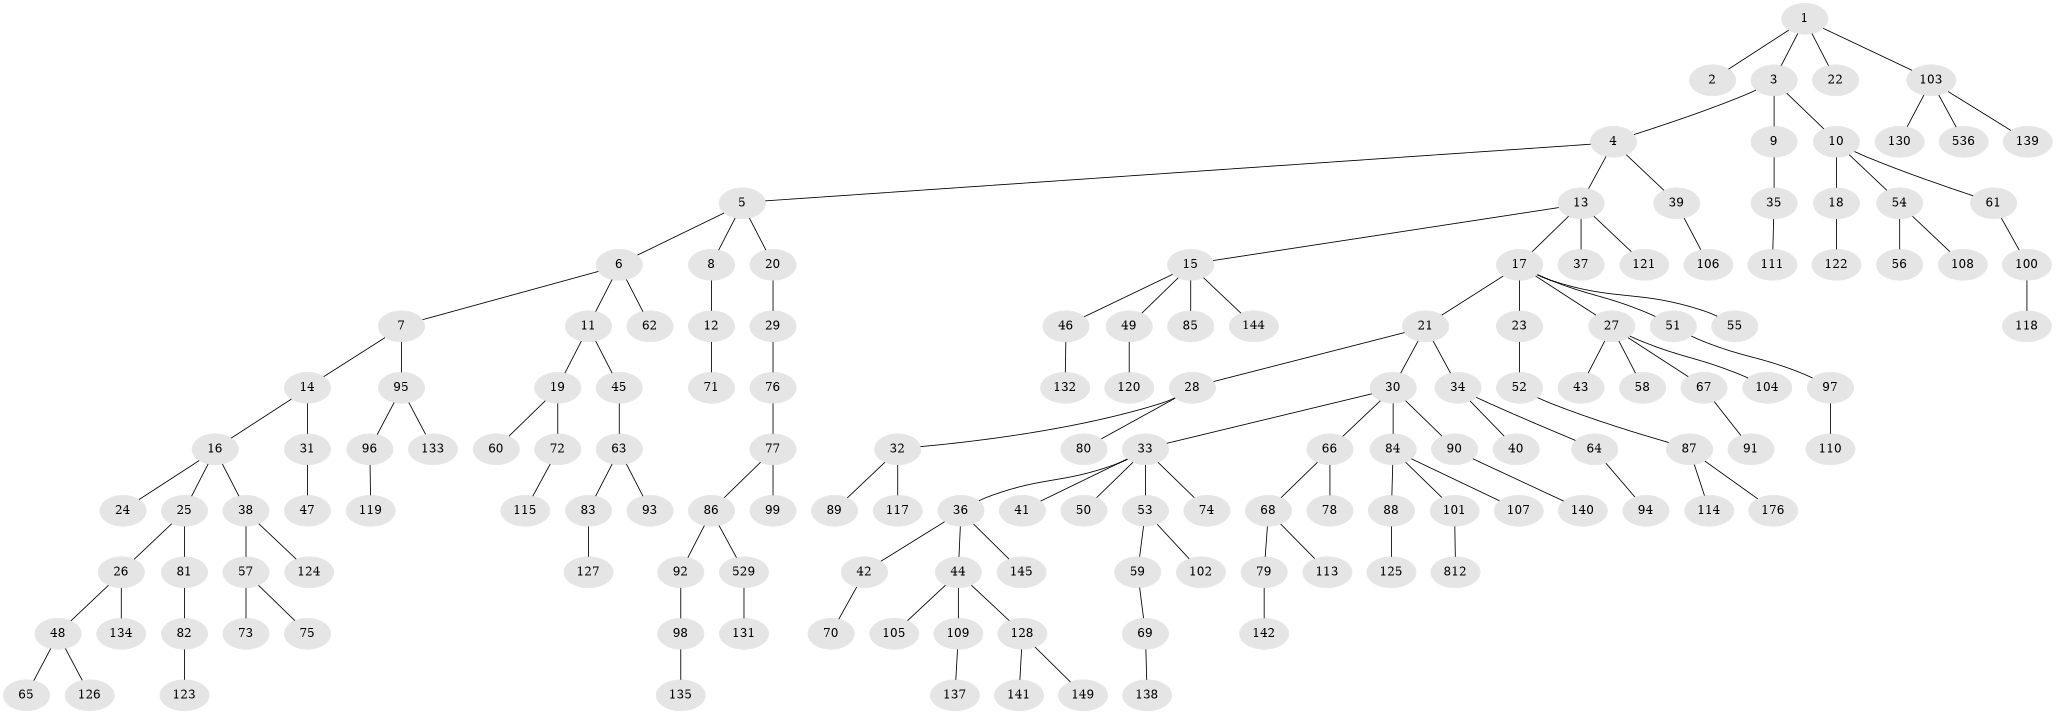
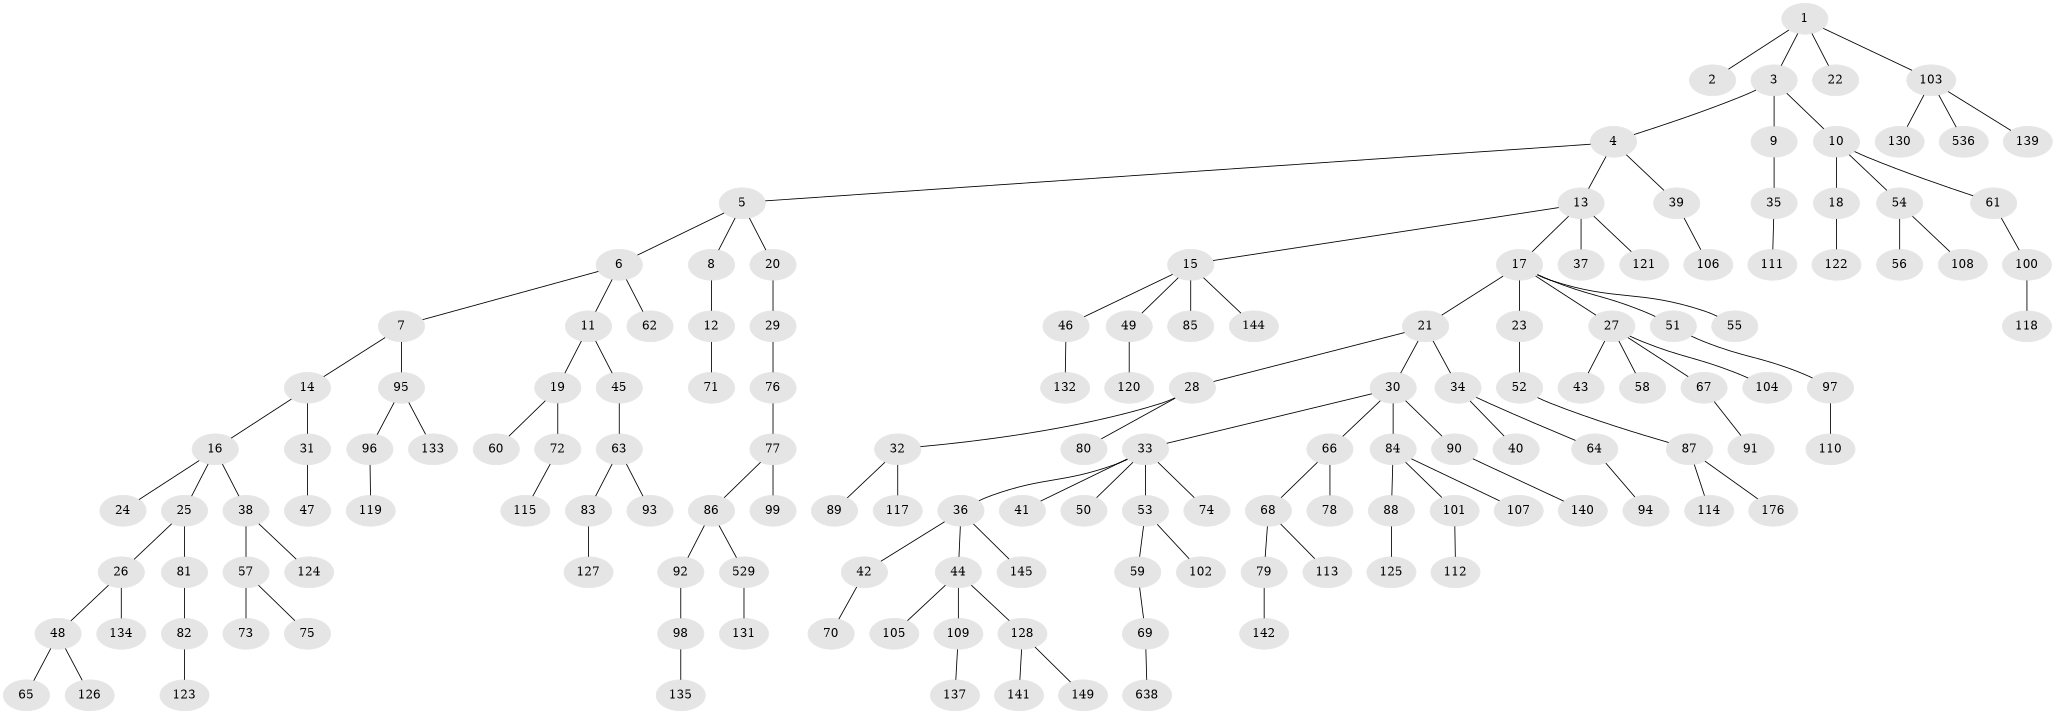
node "812": label "812" -> "112"
node "138": label "138" -> "638"
